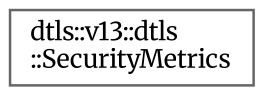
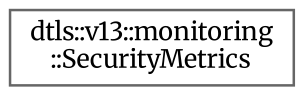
node "dtls::v13::dtls ::SecurityMetrics": label "dtls::v13::dtls ::SecurityMetrics" -> "dtls::v13::monitoring ::SecurityMetrics"
